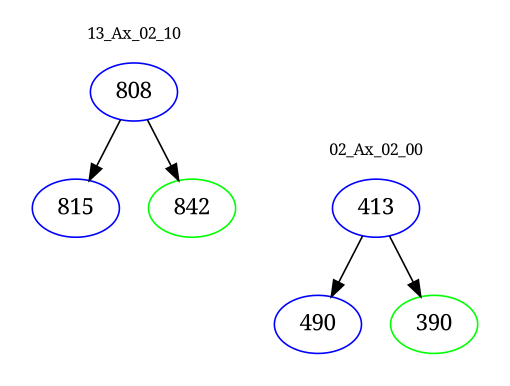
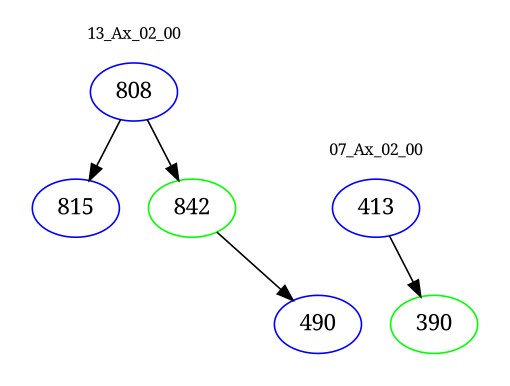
cluster "13_Ax_02_10": label "13_Ax_02_10" -> "13_Ax_02_00"
cluster "02_Ax_02_00": label "02_Ax_02_00" -> "07_Ax_02_00"
edge "413" -> "490": now "842" -> "490"
